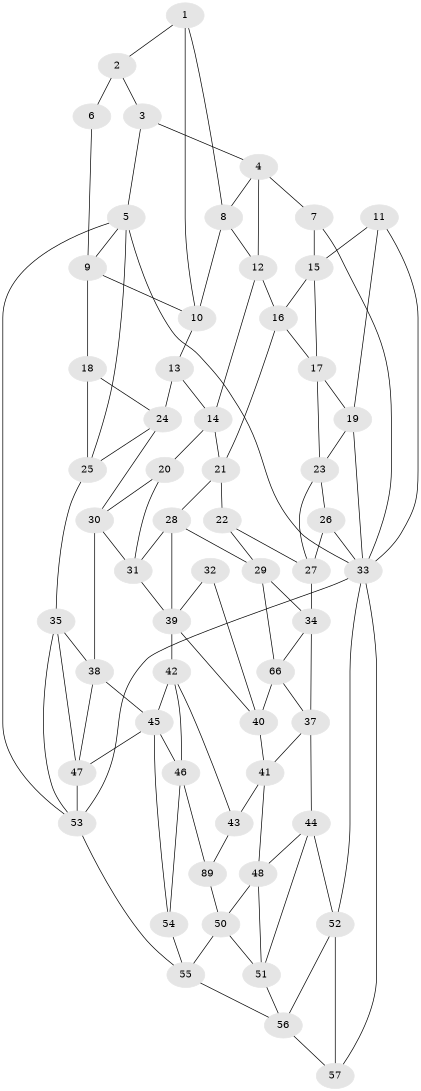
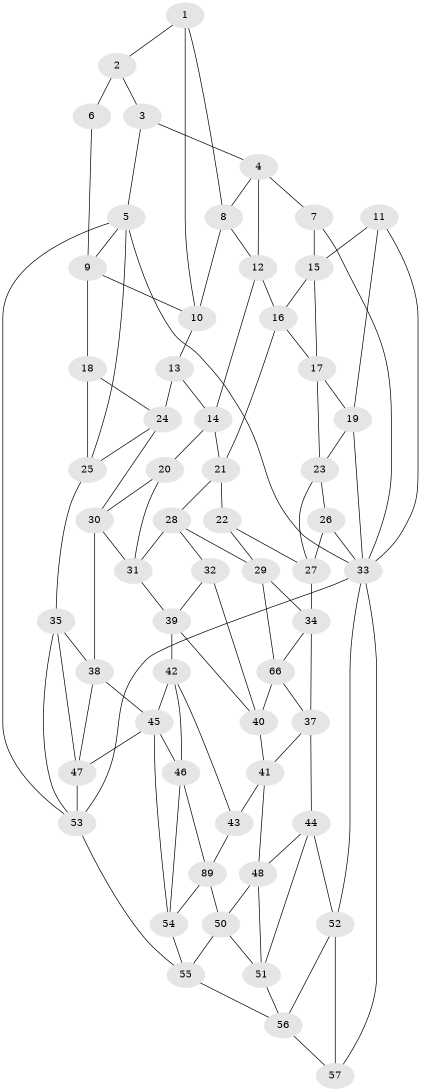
edge "28" -- "39": now "28" -- "32"
edge "89" -- "54": added
